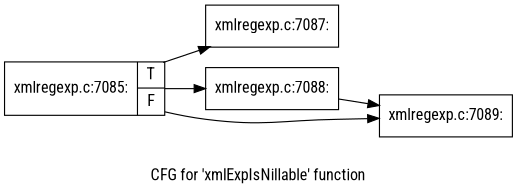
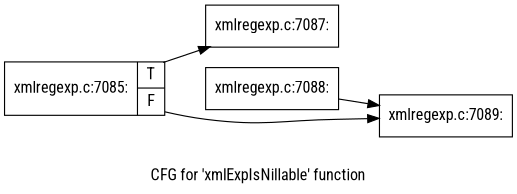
edge "xmlregexp.c:7085:" -> "xmlregexp.c:7088:": removed
